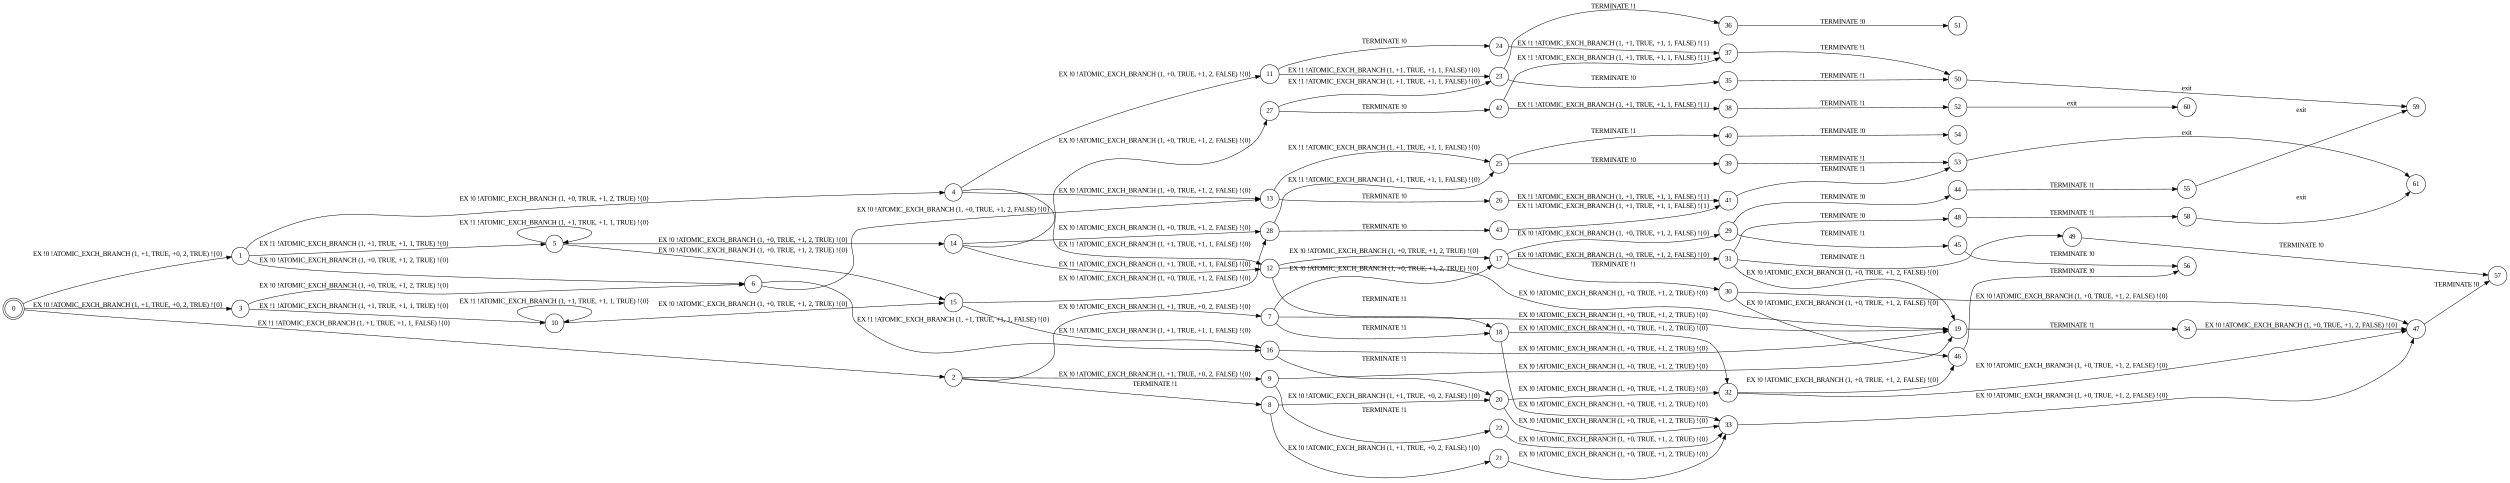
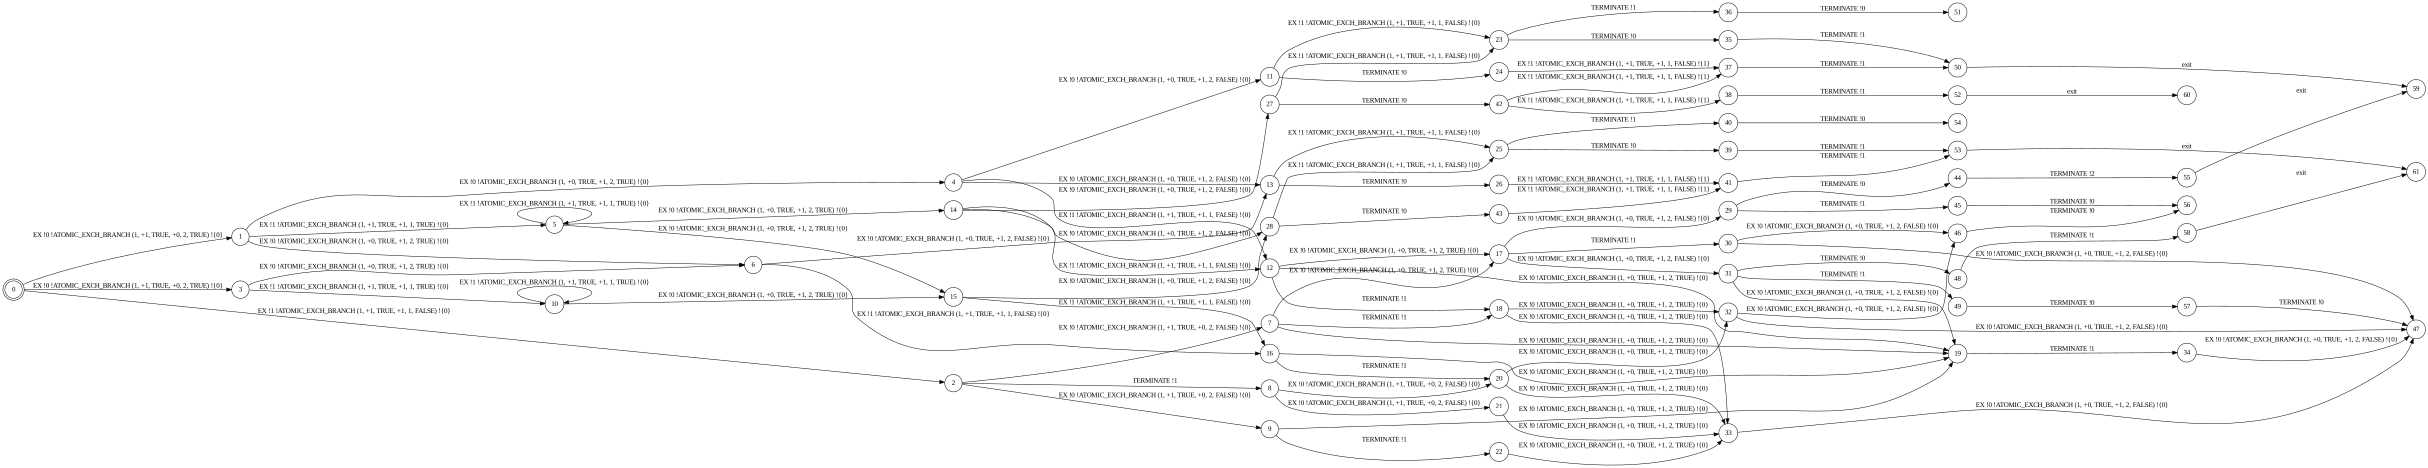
edge "44" -> "55": label "TERMINATE !1" -> "TERMINATE !2"
edge "47" -> "57": reversed
